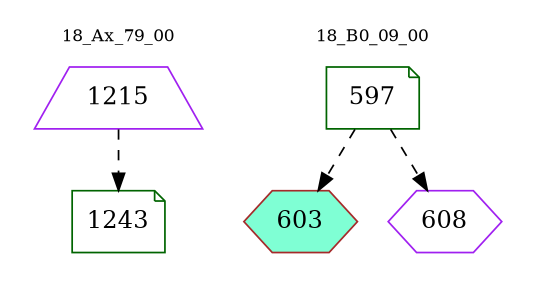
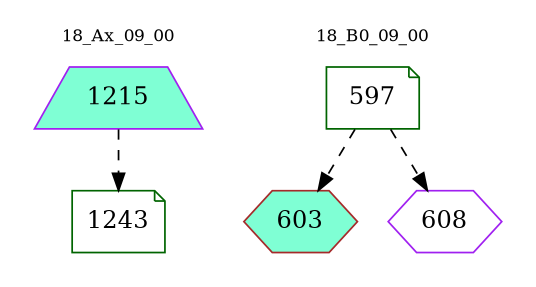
cluster "18_Ax_79_00": label "18_Ax_79_00" -> "18_Ax_09_00"
node "1215": fillcolor white -> aquamarine
